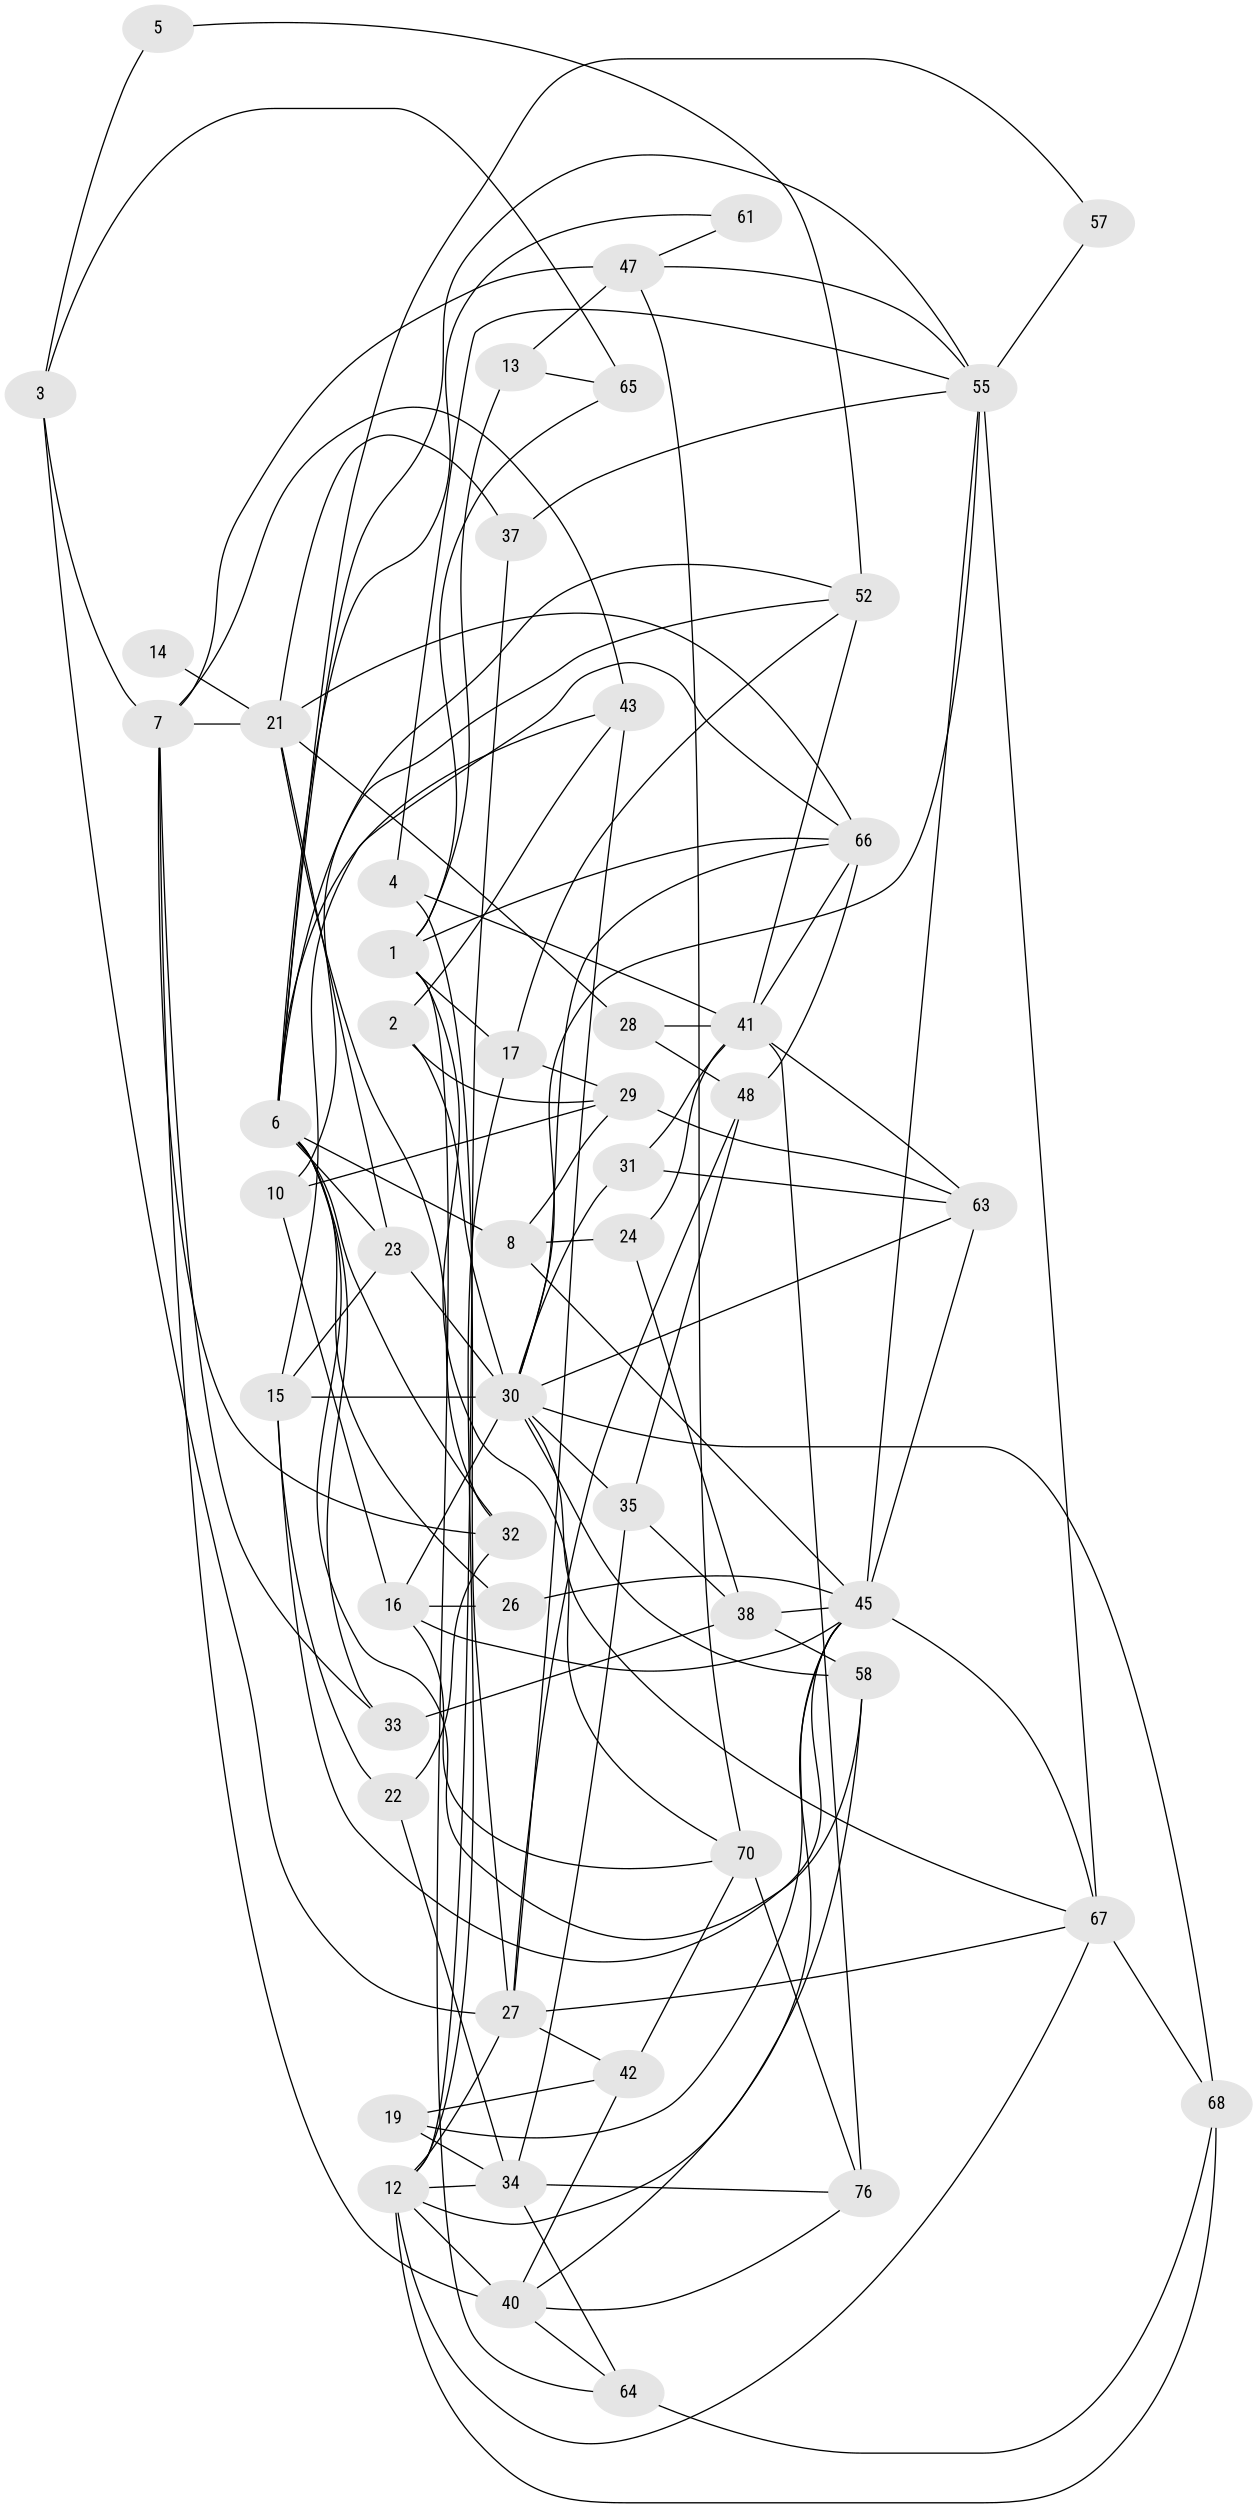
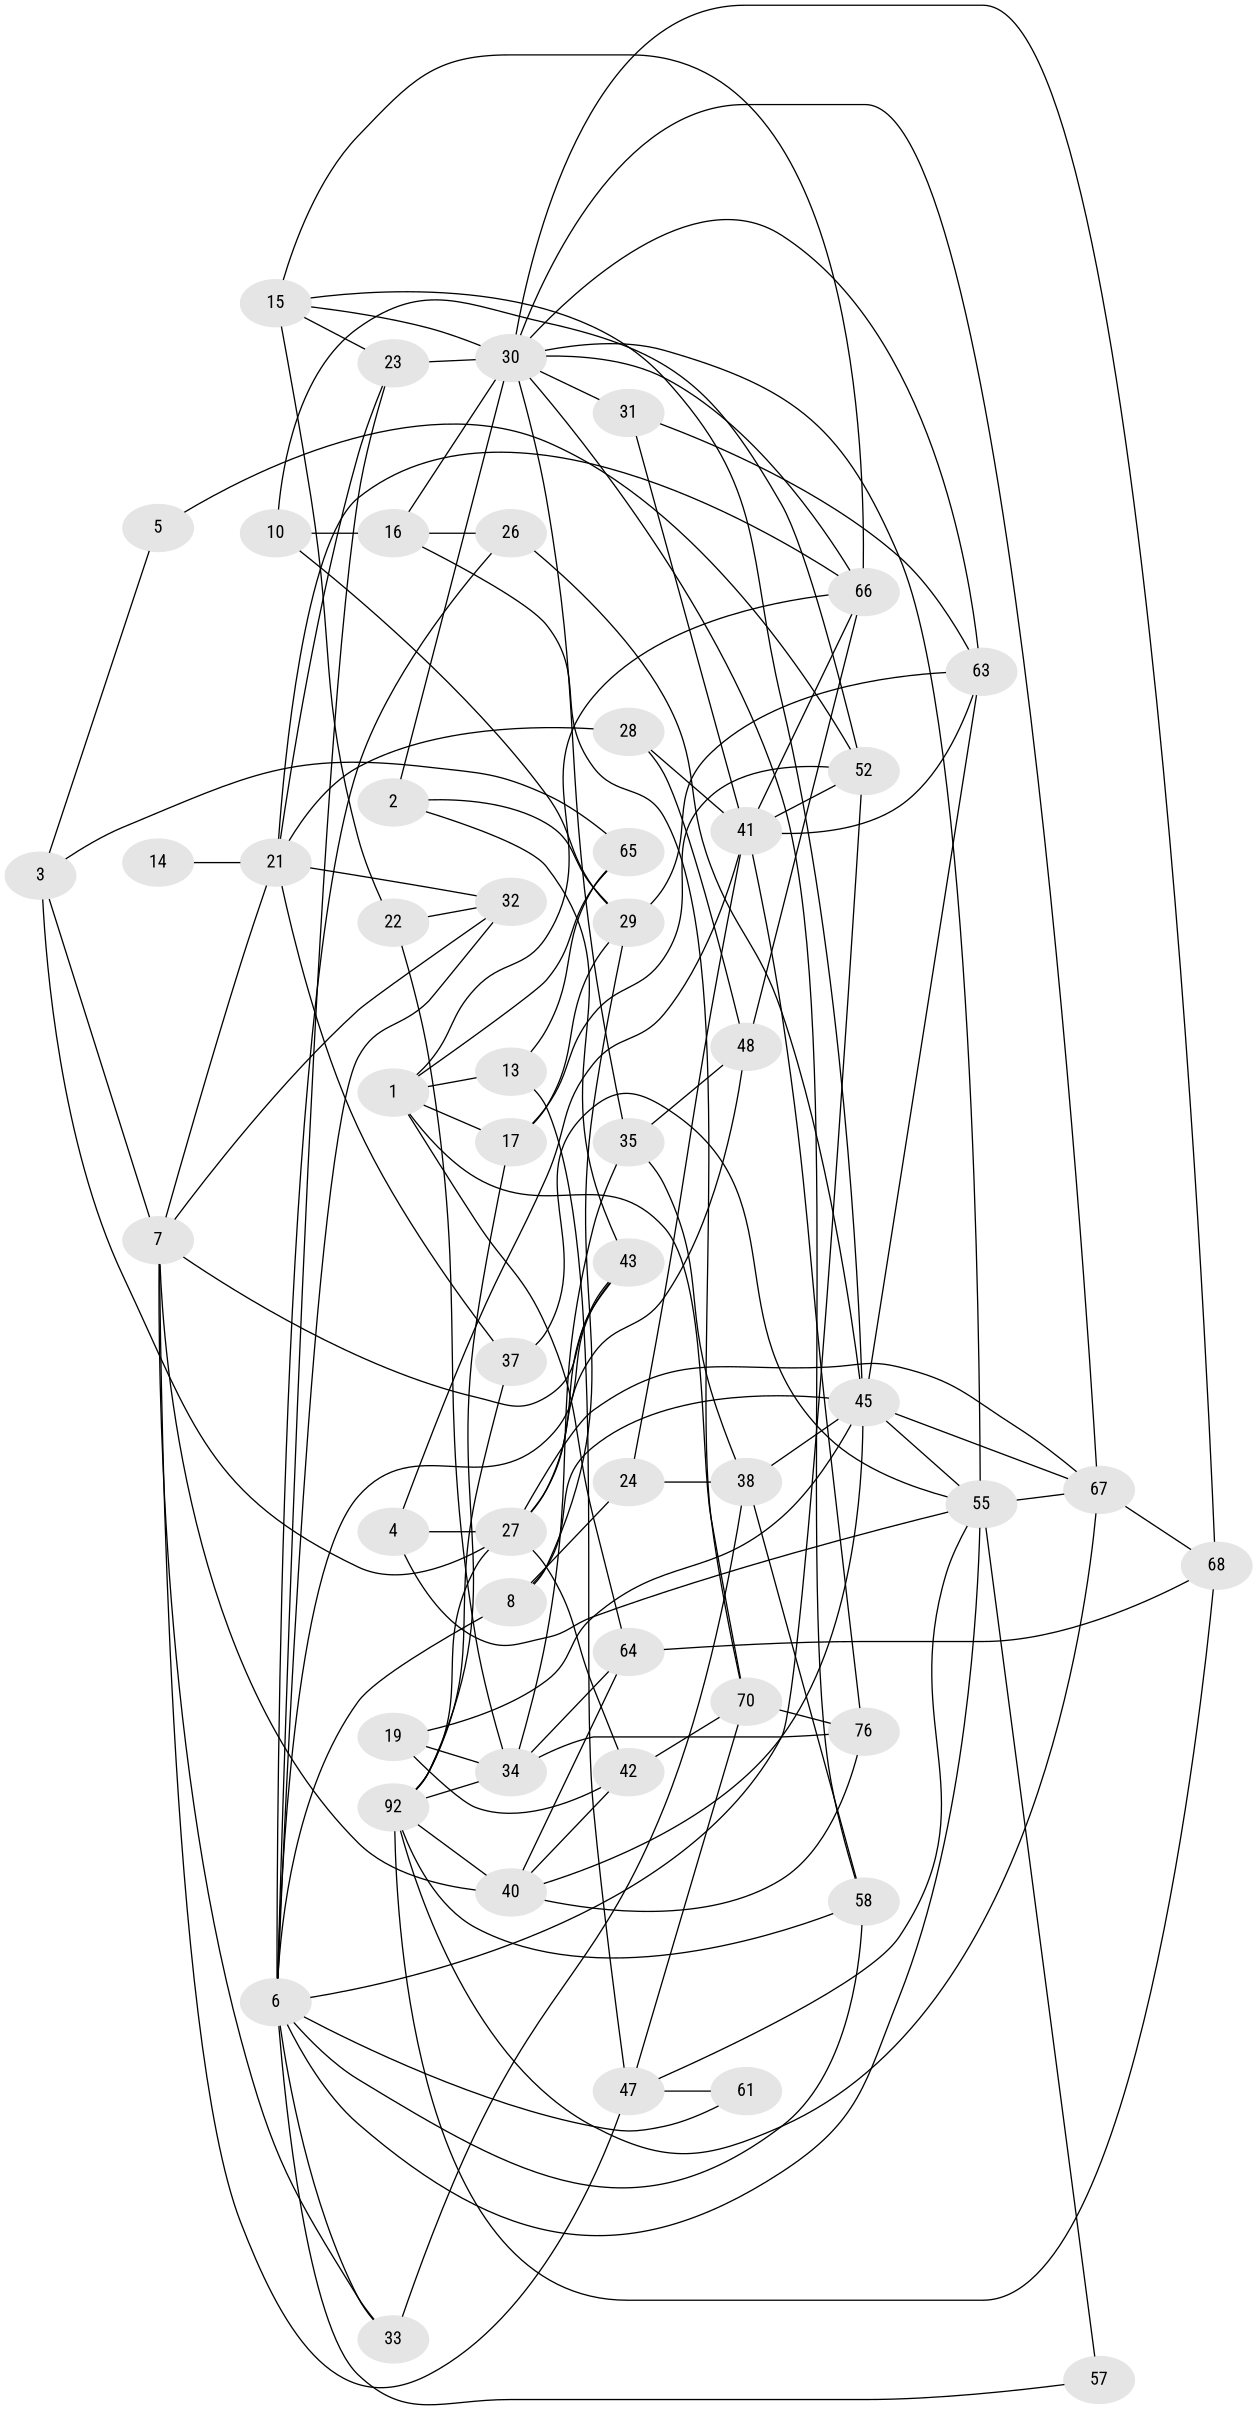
edge "45" -- "16": removed
node "12": label "12" -> "92"
